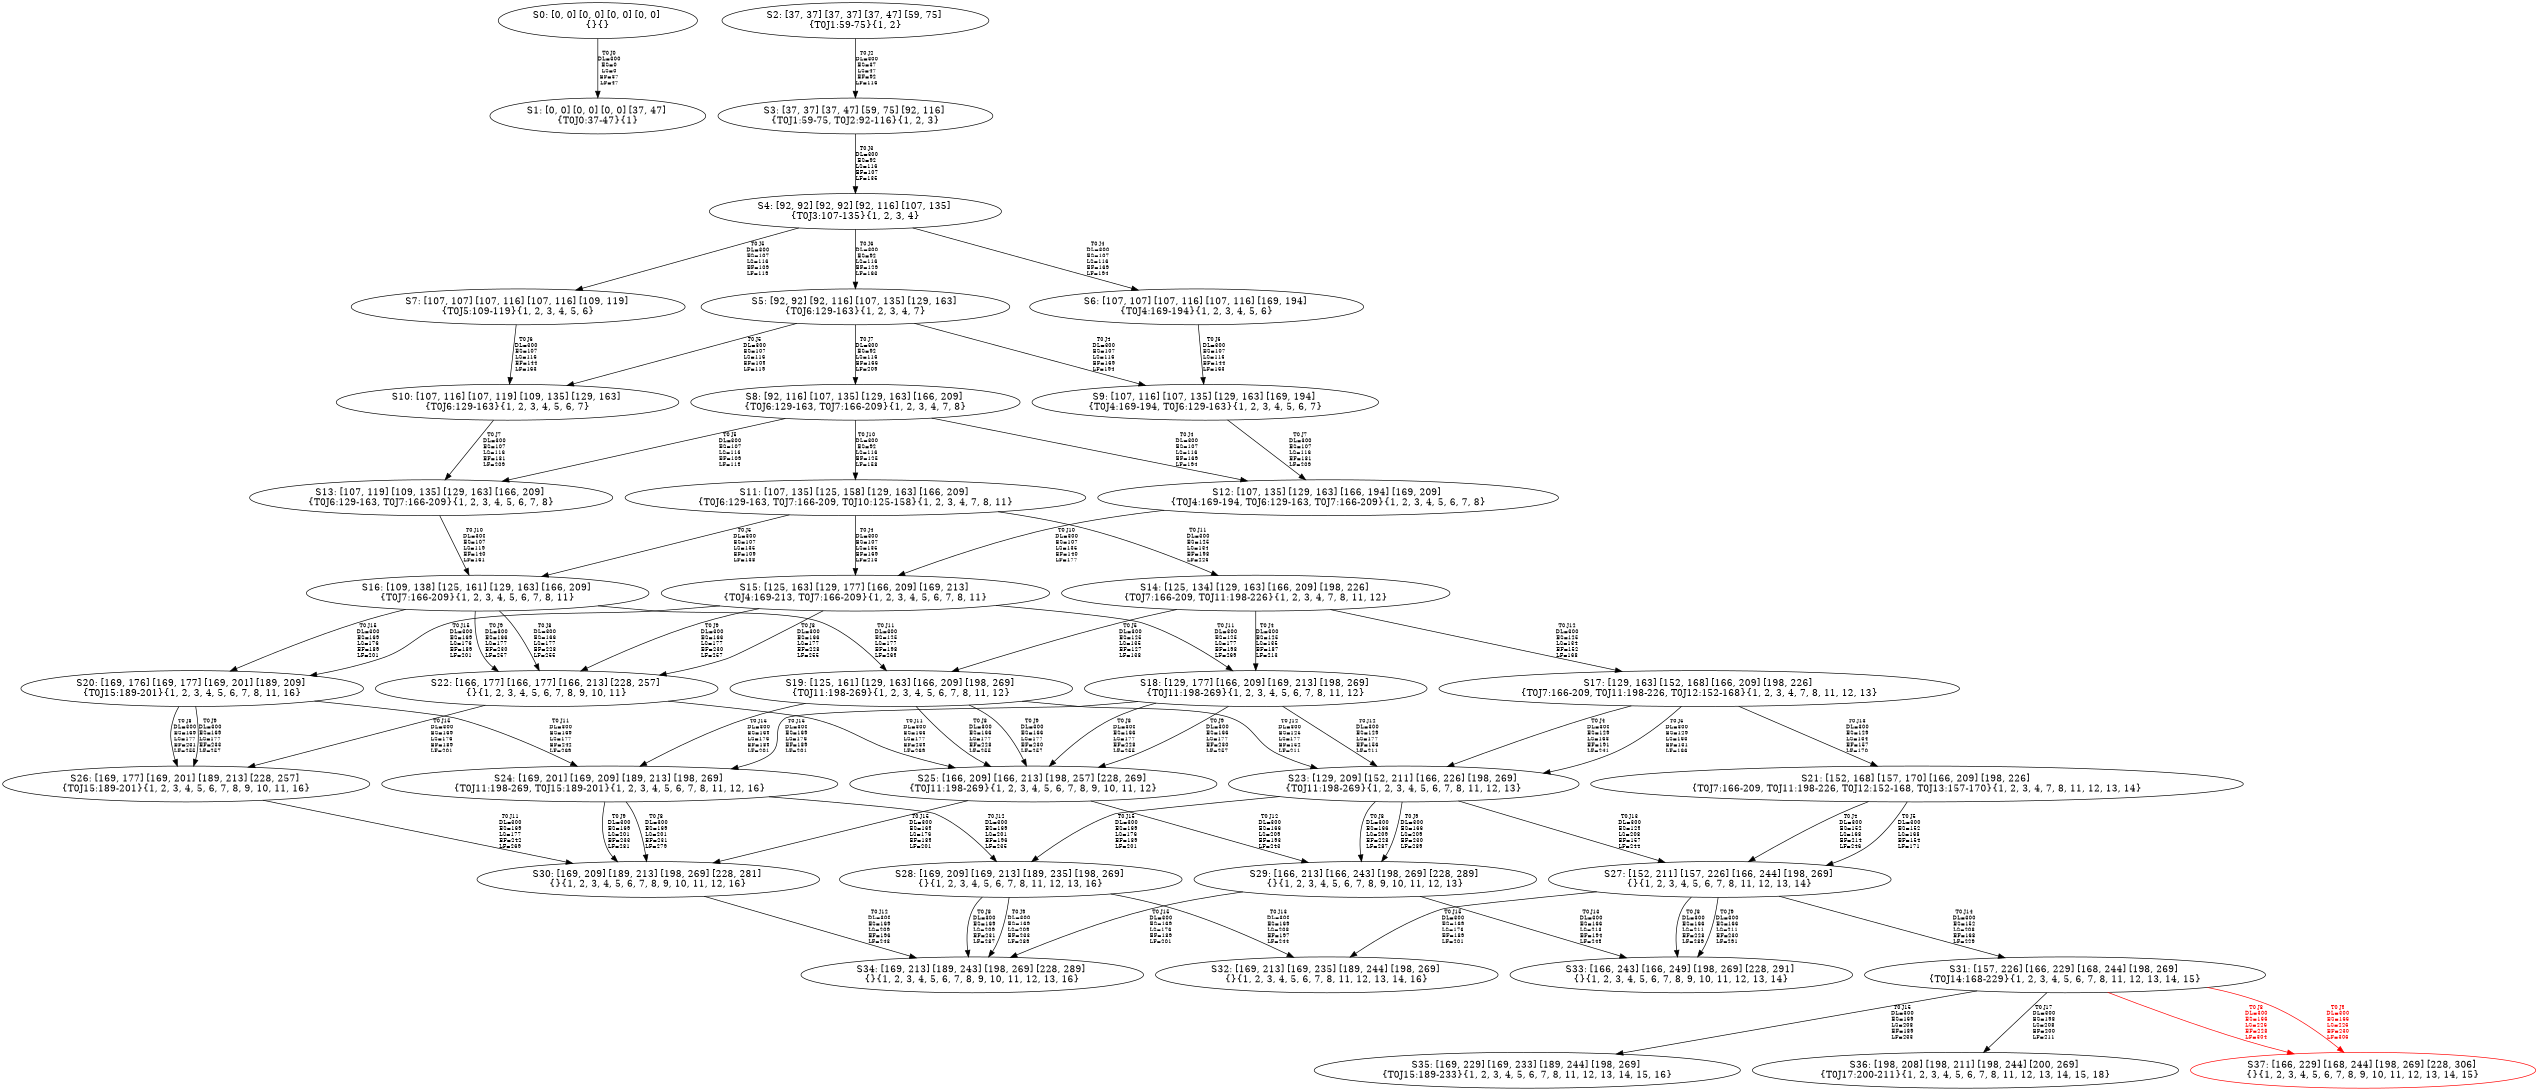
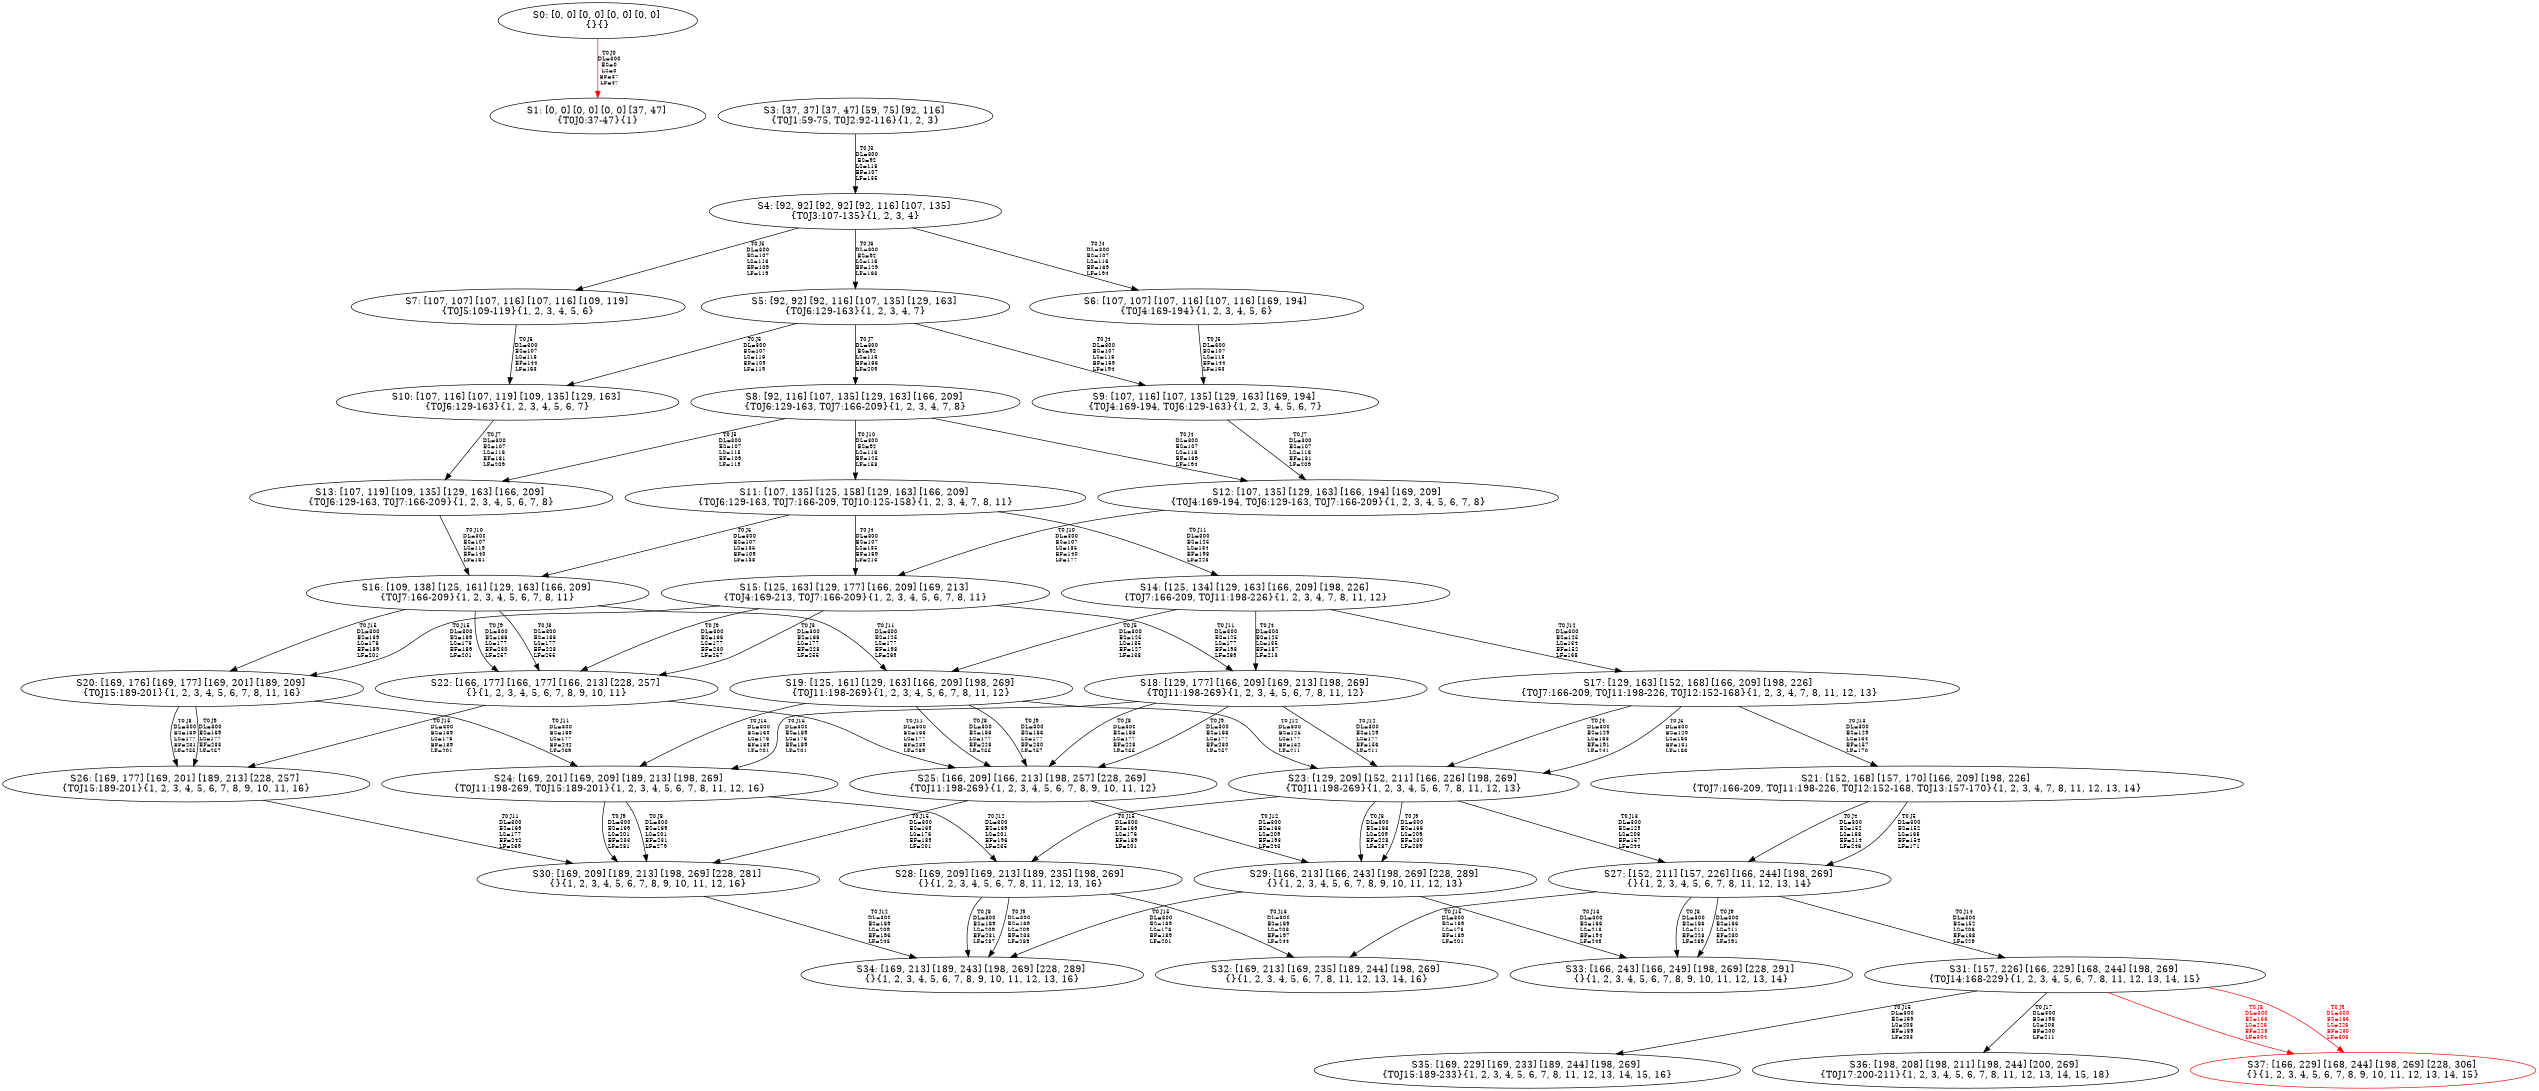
node "S2: [37, 37] [37, 37] [37, 47] [59, 75] {T0J1:59-75}{1, 2}": removed
edge "S0: [0, 0] [0, 0] [0, 0] [0, 0] {}{}" -> "S1: [0, 0] [0, 0] [0, 0] [37, 47] {T0J0:37-47}{1}": color black -> Red
